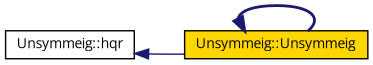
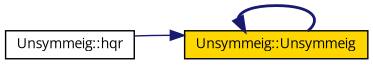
edge "Unsymmeig::Unsymmeig" -> "Unsymmeig::hqr": reversed
